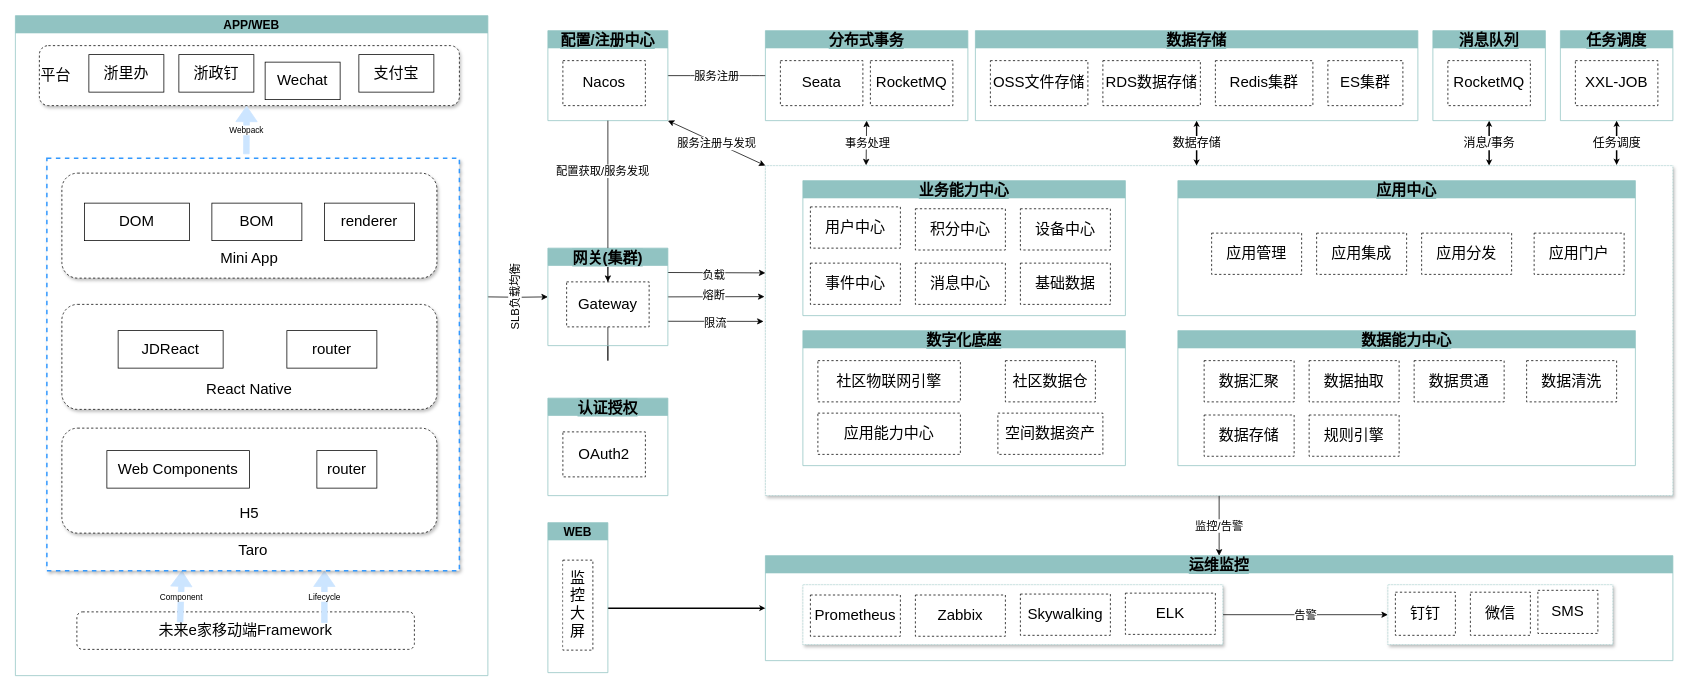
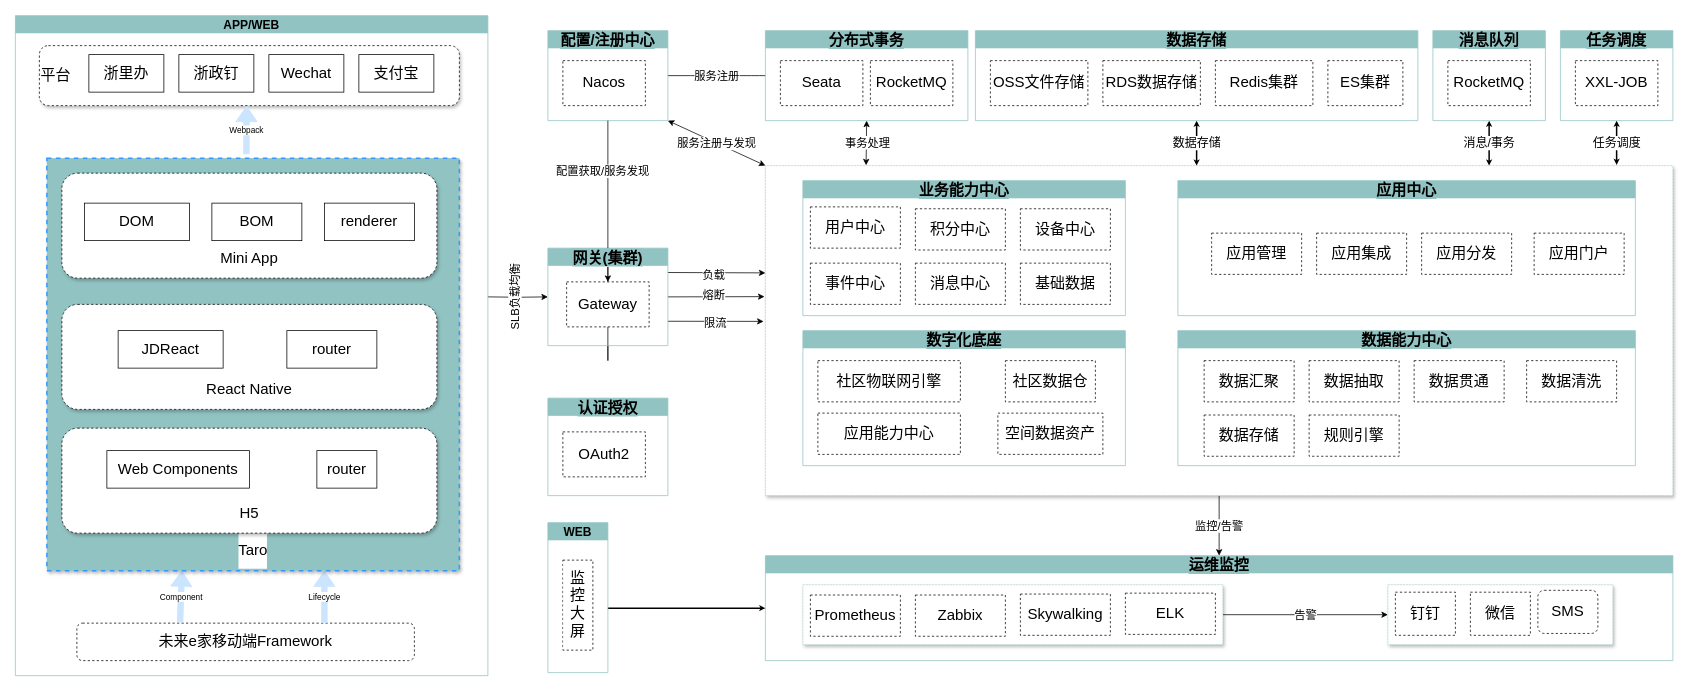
node "Wechat": moved (303, 81) -> (306, 73)
node "Taro": fillcolor #ffffff -> #91c3c2
node "SMS": shape rectangle -> rounded rectangle
node "未来e家移动端Framework": moved (246, 630) -> (246, 642)
